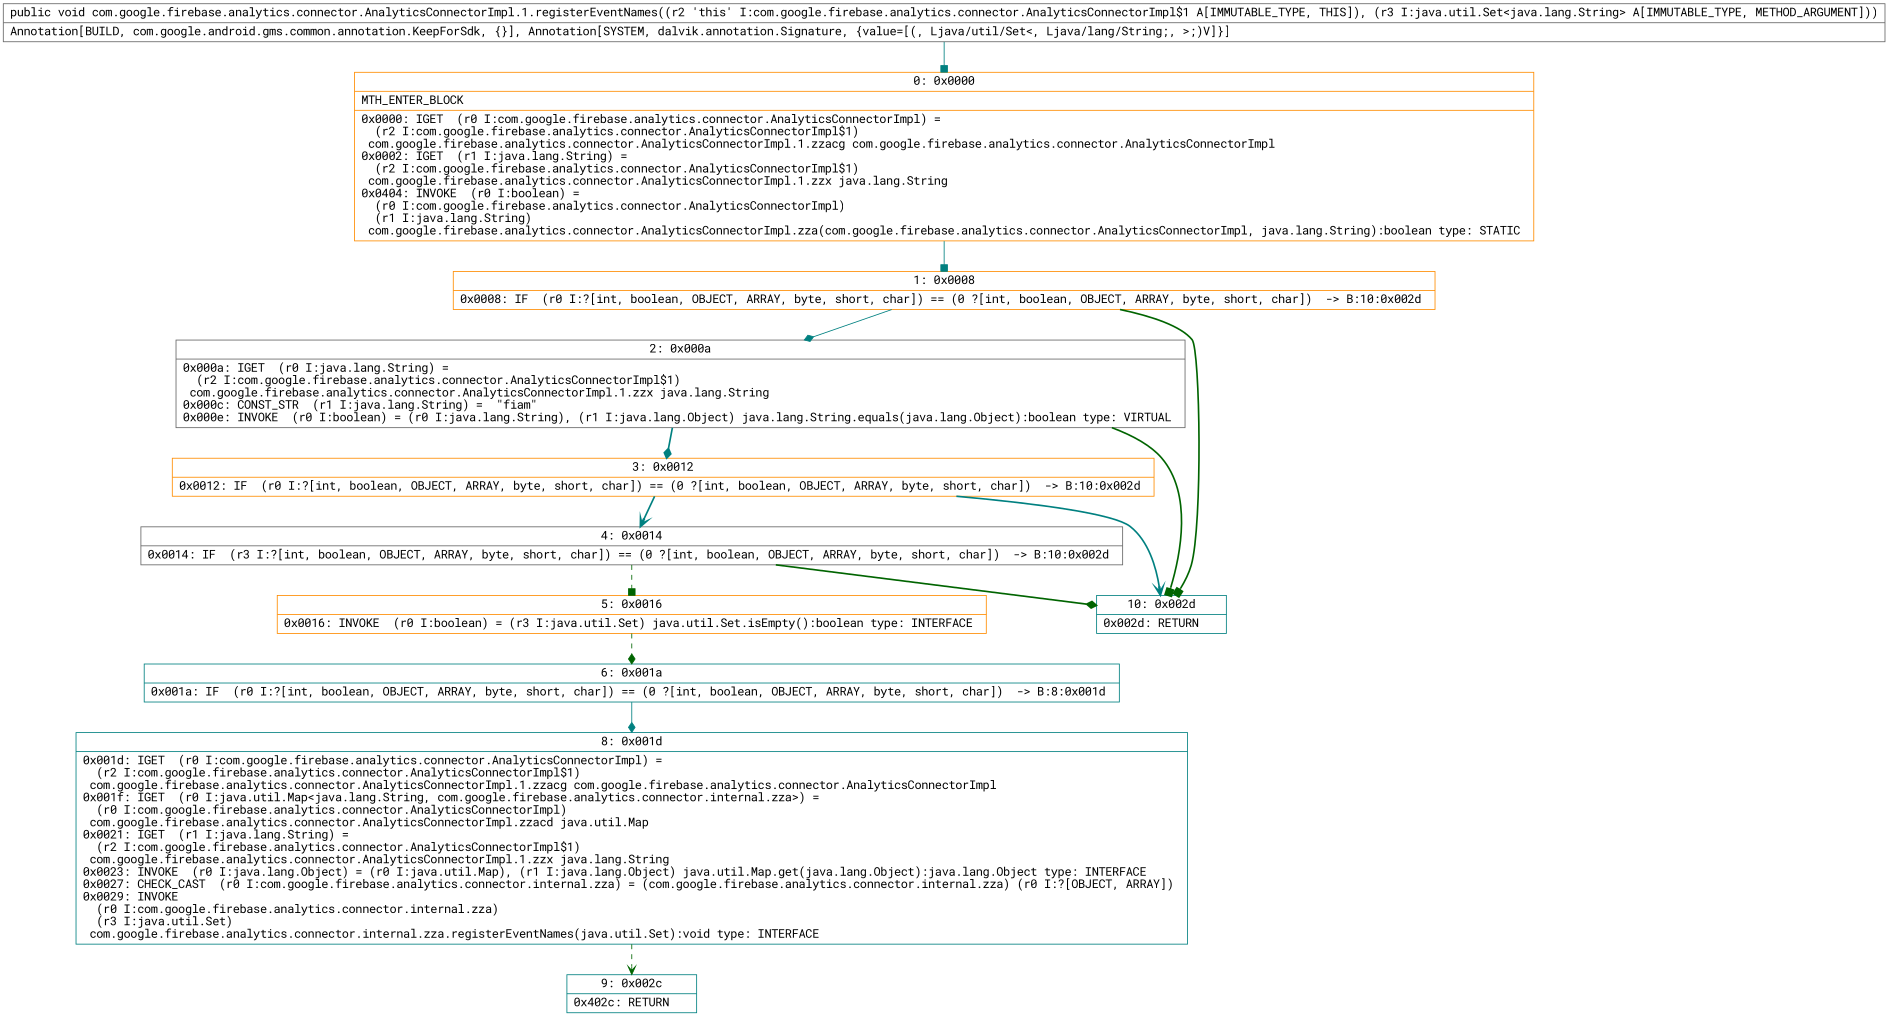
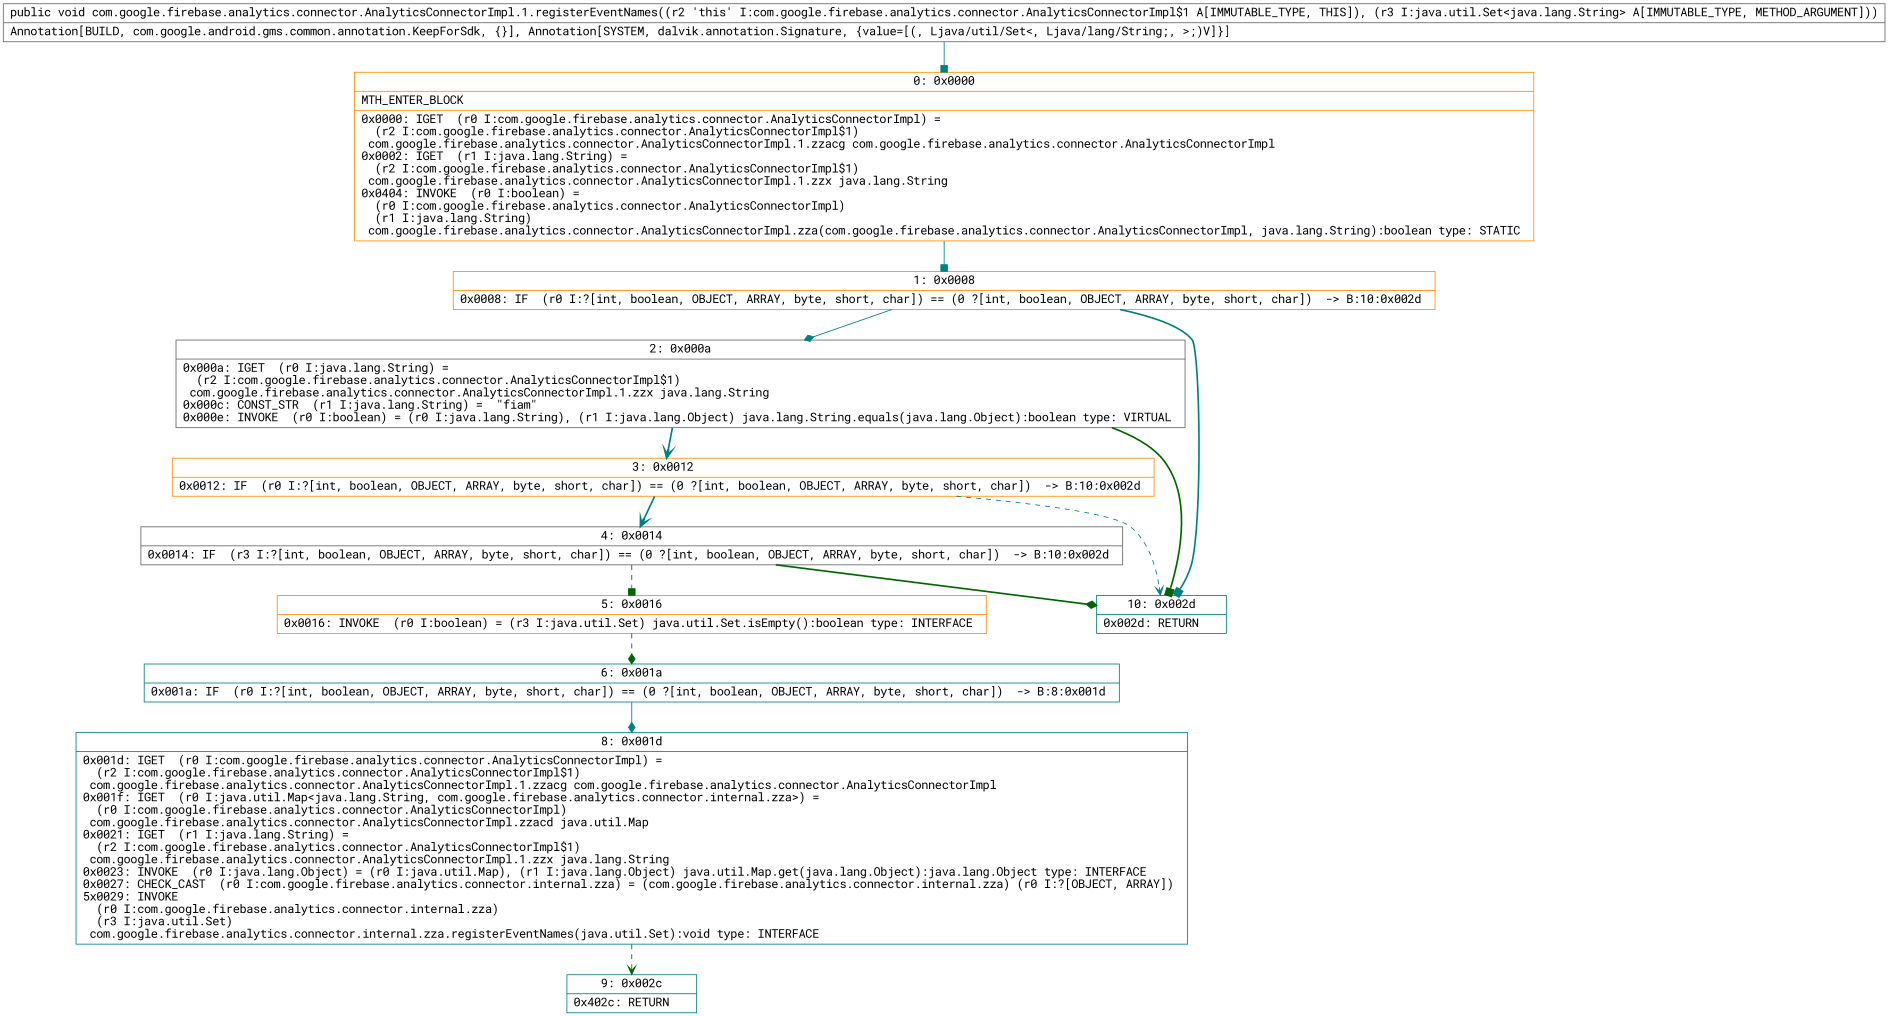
edge "1: 0x0008" -> "10: 0x002d": color darkgreen -> teal
edge "2: 0x000a" -> "3: 0x0012": arrowhead diamond -> vee
edge "3: 0x0012" -> "10: 0x002d": style bold -> dashed
node "8: 0x001d": text "0x0029: INVOKE" -> "5x0029: INVOKE"
